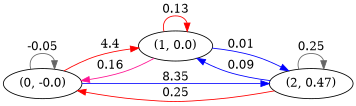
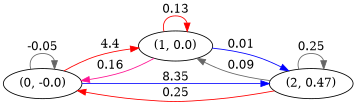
edge "(2, 0.47)" -> "(1, 0.0)": color blue -> gray40
